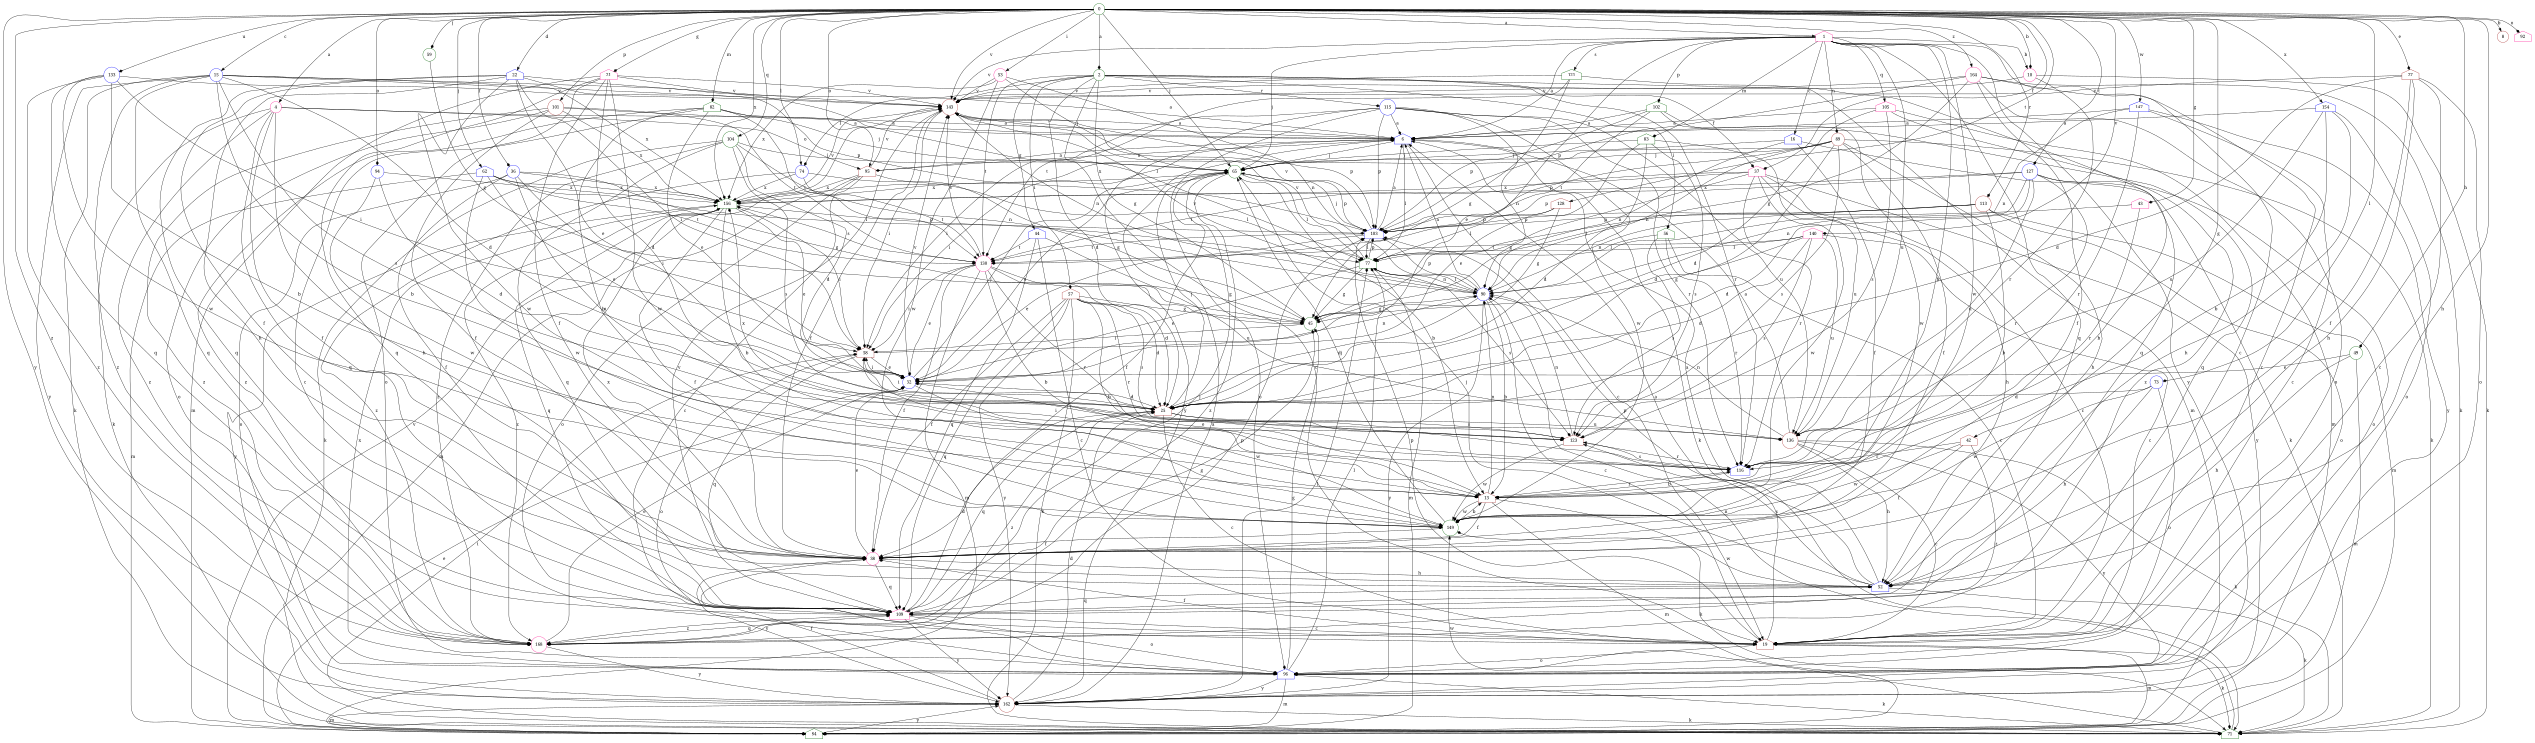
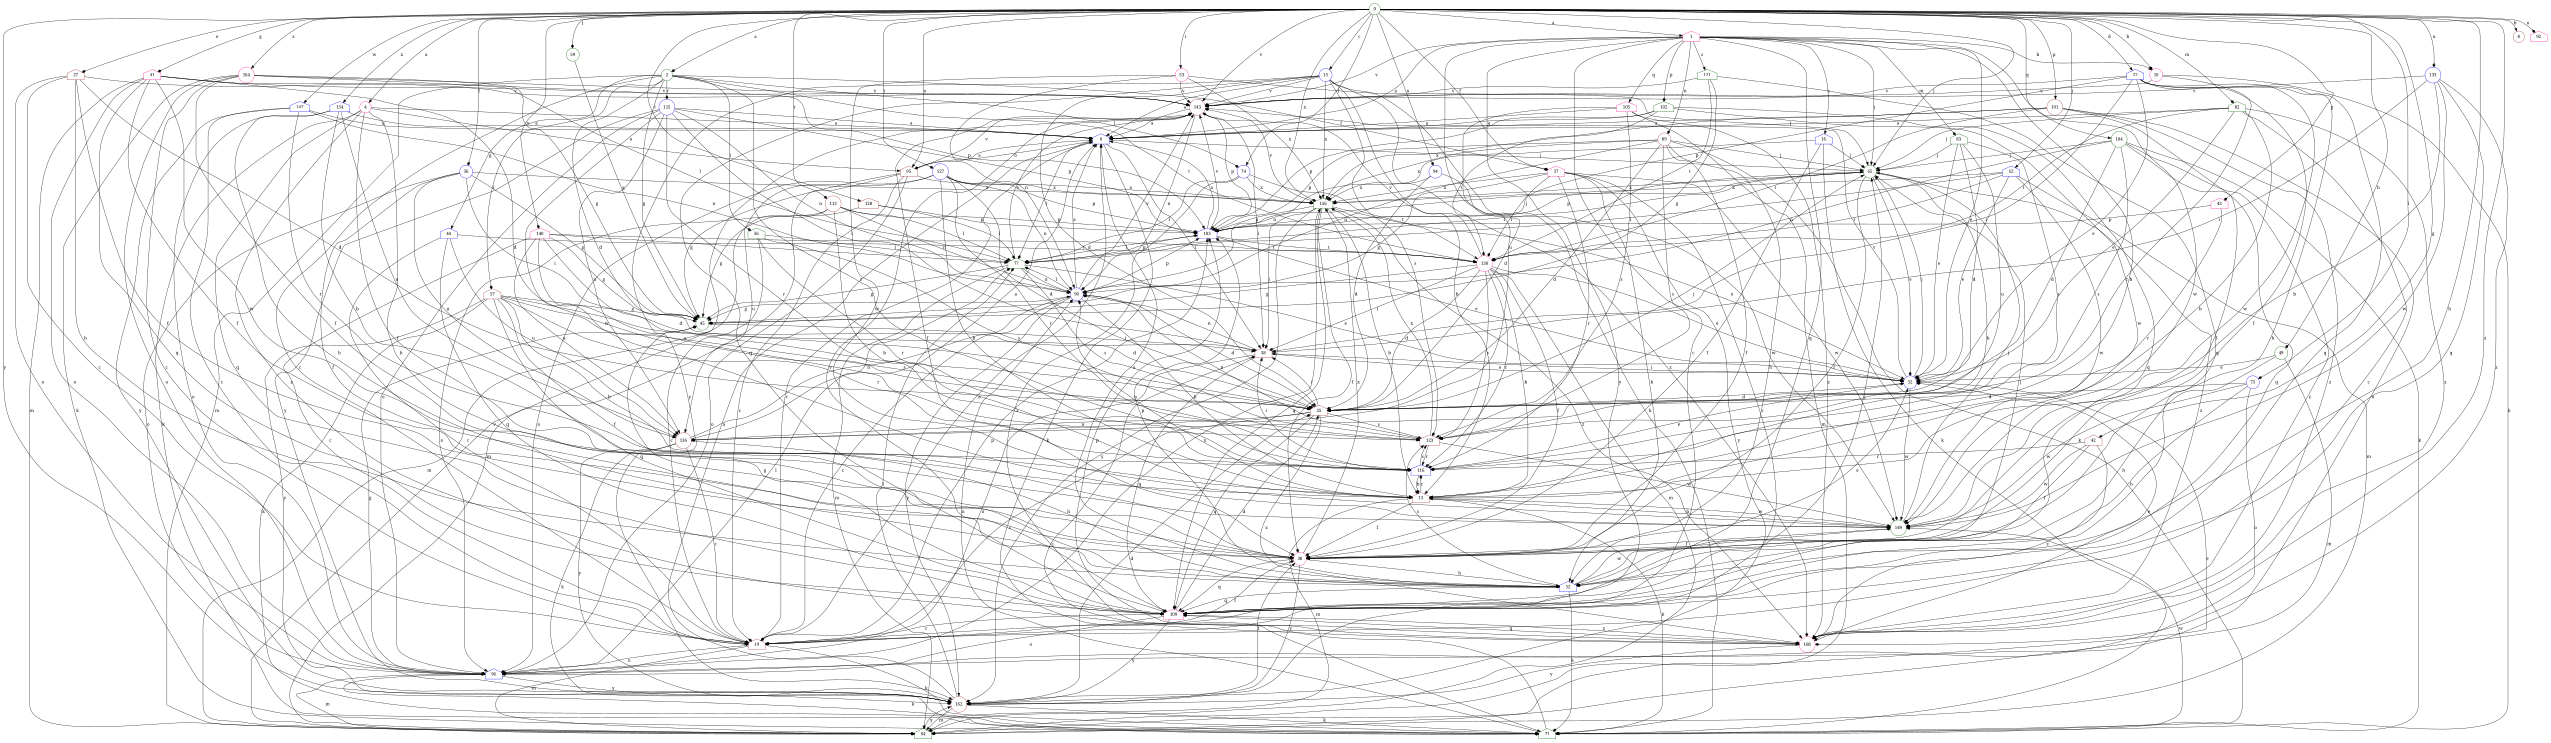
node "21": label "21" -> "41"
edge "130" -> "156": now "130" -> "123"
edge "15" -> "25": arrowhead diamond -> normal
